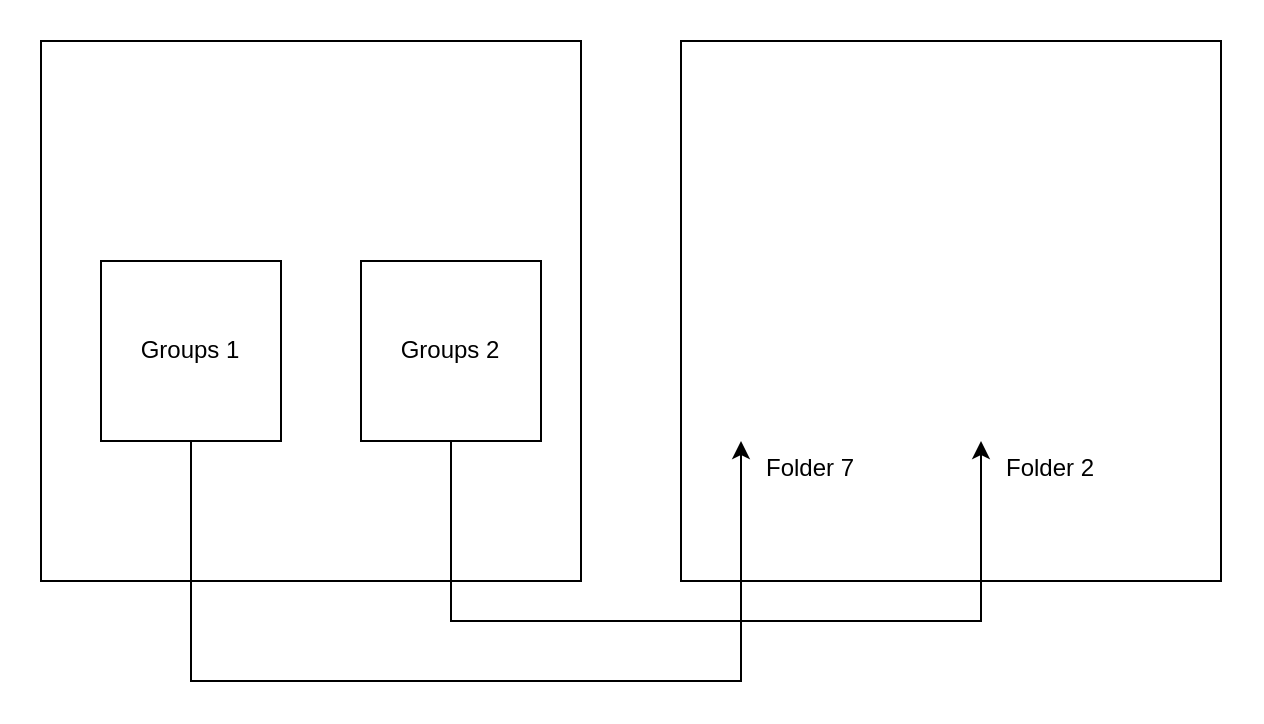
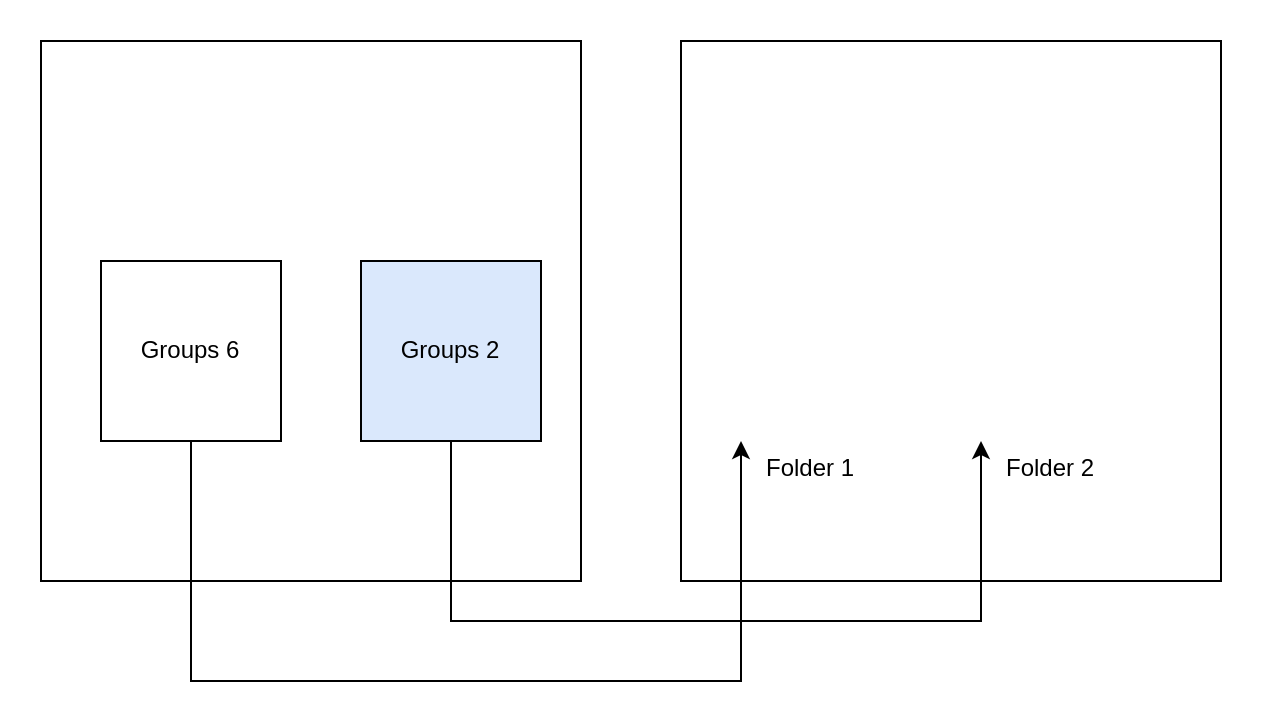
node "Groups 1": label "Groups 1" -> "Groups 6"
node "Groups 2": fillcolor #ffffff -> #dae8fc
node "Folder 7": label "Folder 7" -> "Folder 1"
